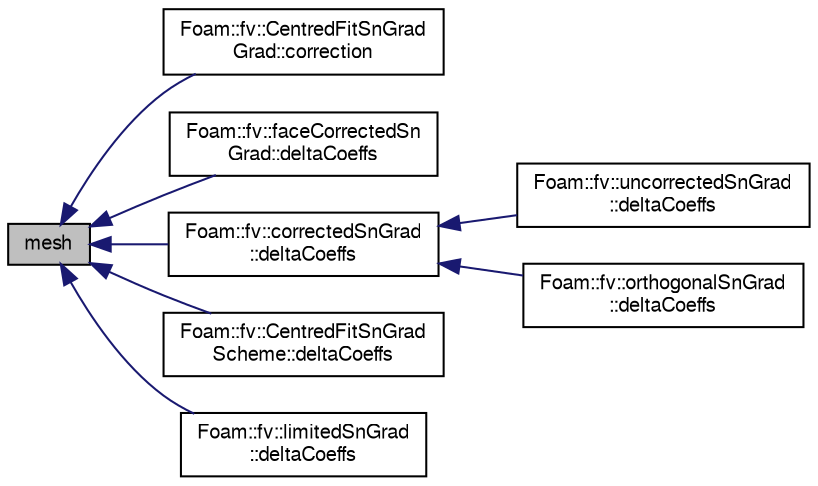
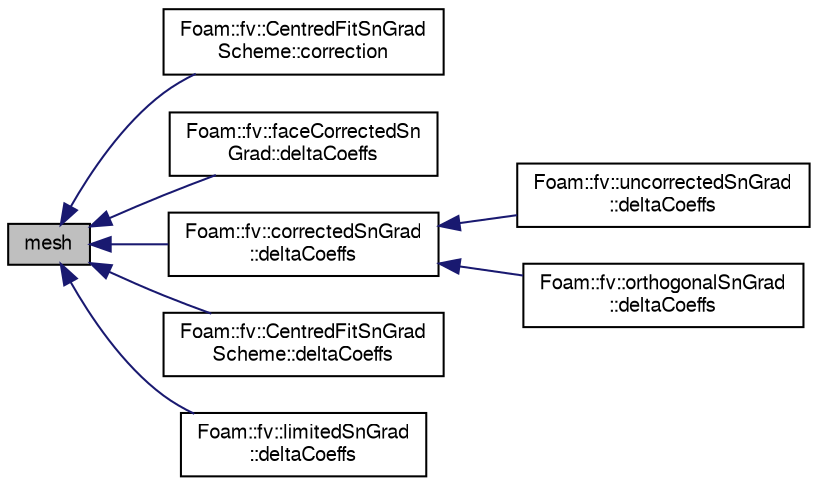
node "Foam::fv::CentredFitSnGrad Grad::correction": label "Foam::fv::CentredFitSnGrad Grad::correction" -> "Foam::fv::CentredFitSnGrad Scheme::correction"
